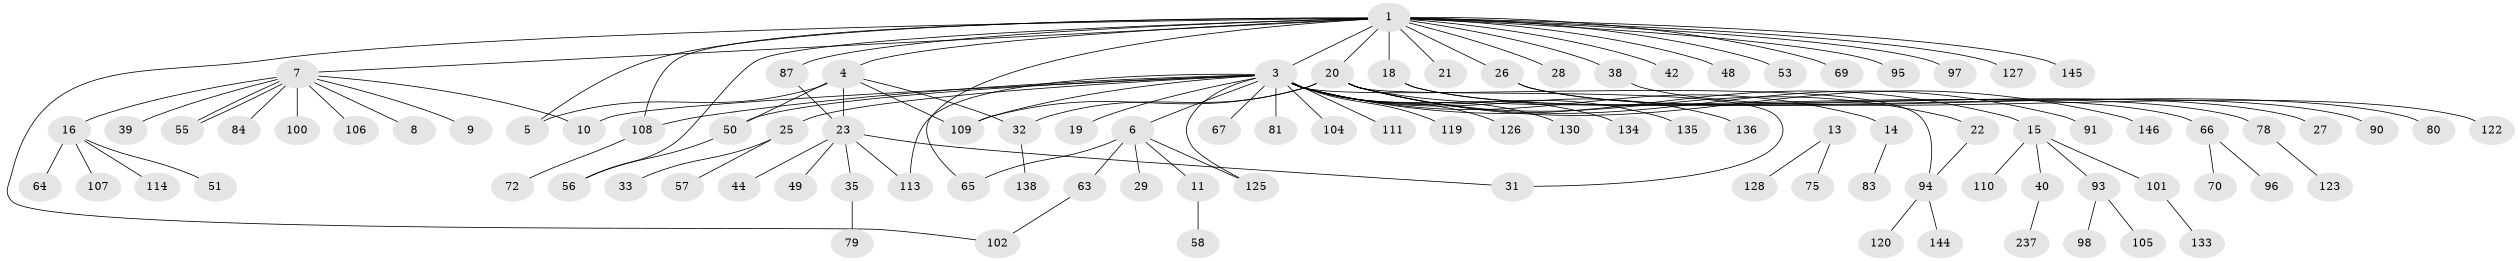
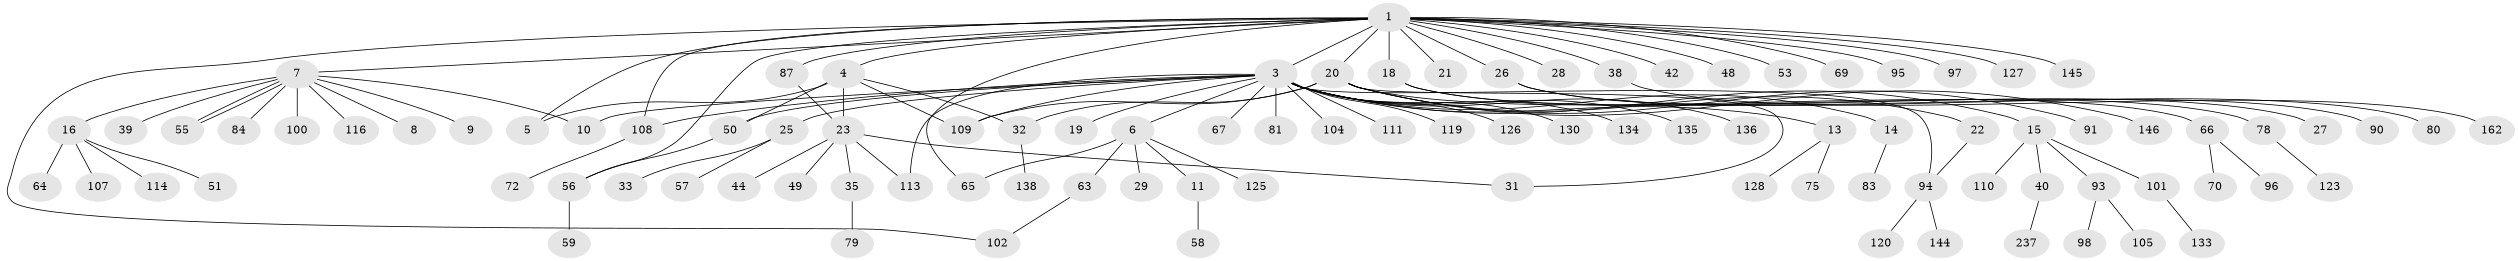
edge "3" -- "125": now "3" -- "13"
node "106": label "106" -> "116"
node "122": label "122" -> "162"
node "59": added
